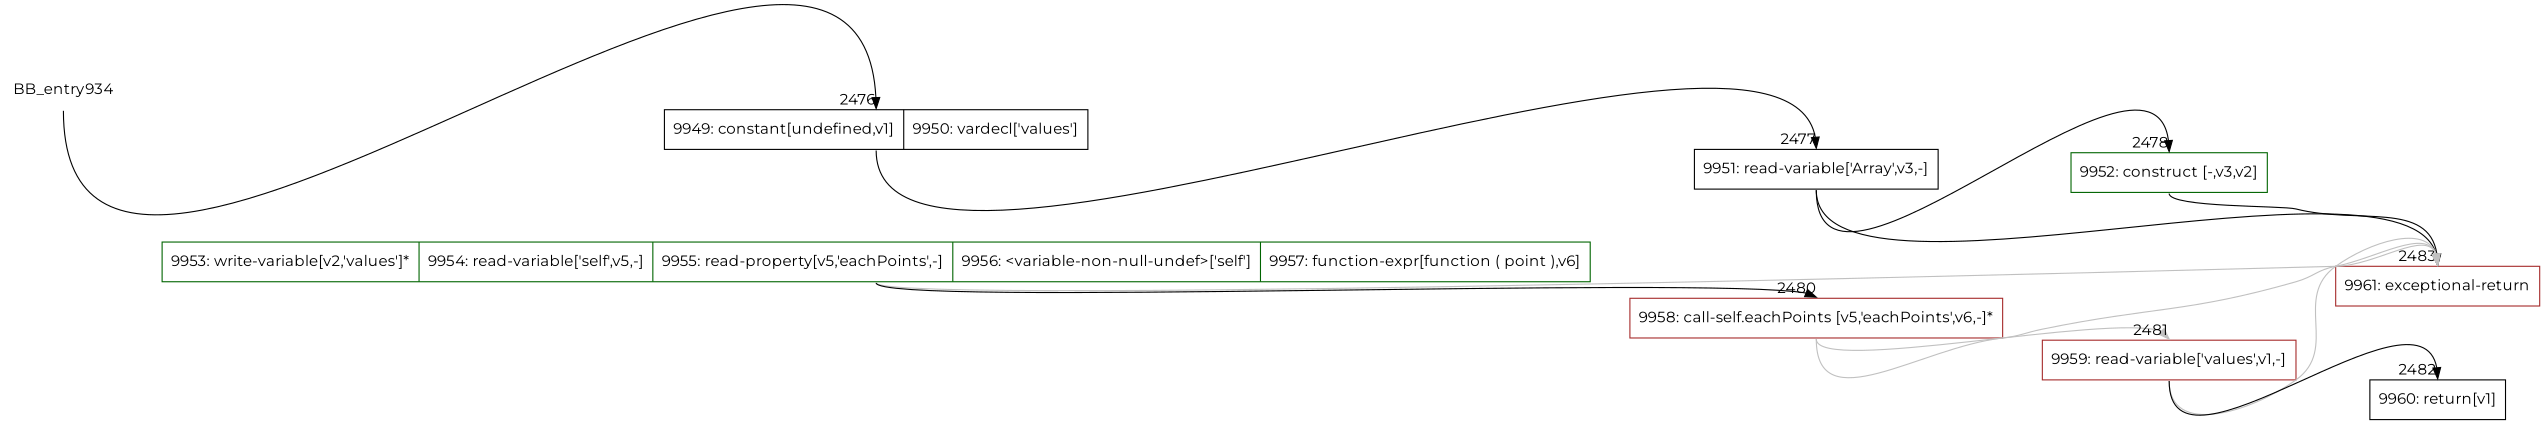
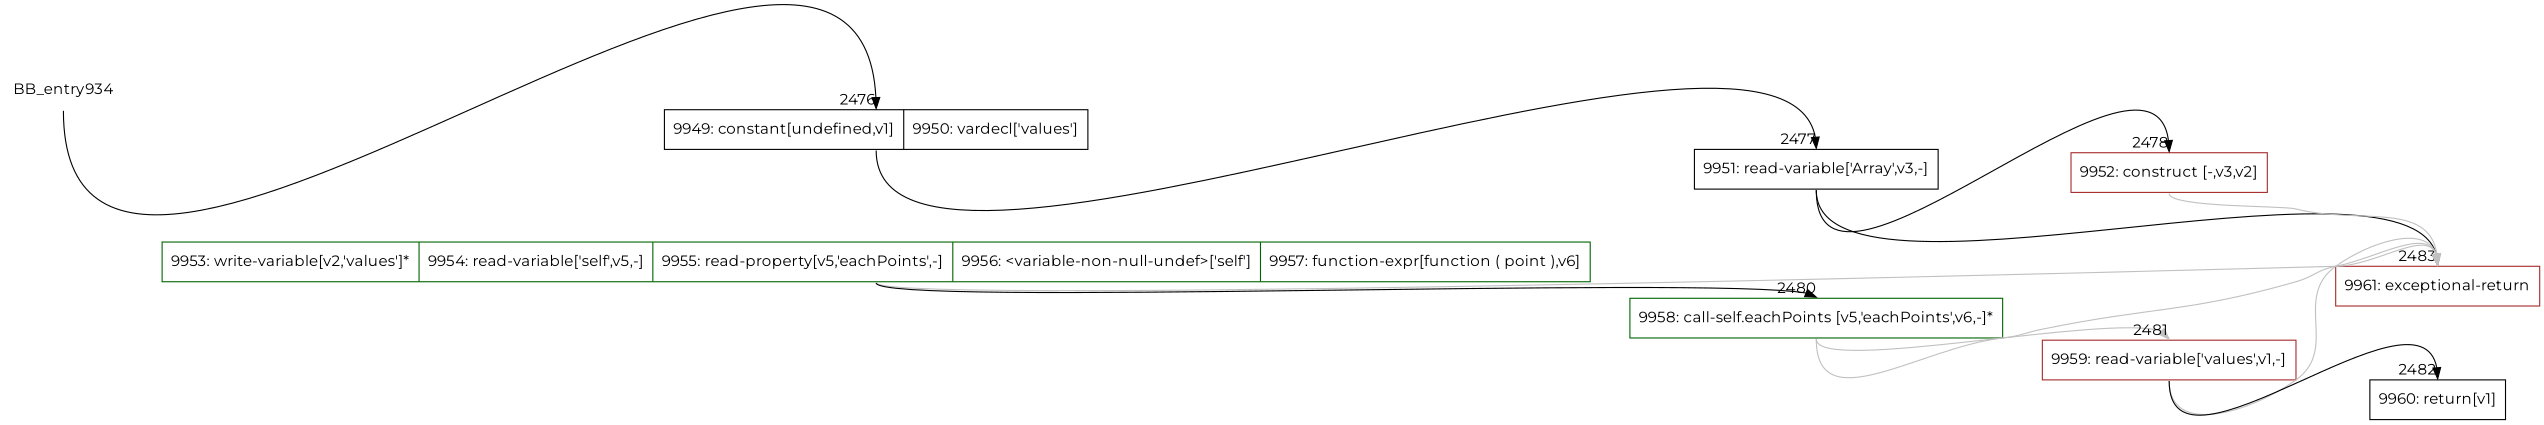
node "9952: construct [-,v3,v2]": color darkgreen -> brown
edge "9952: construct [-,v3,v2]" -> "9961: exceptional-return": color black -> gray
node "9958: call-self.eachPoints [v5,'eachPoints',v6,-]*": color brown -> darkgreen
